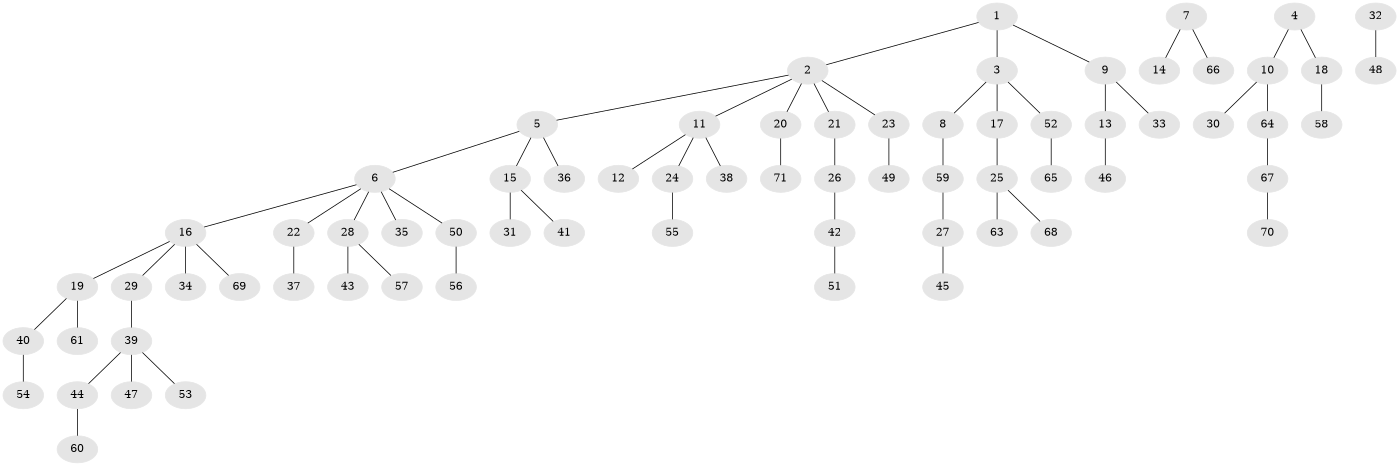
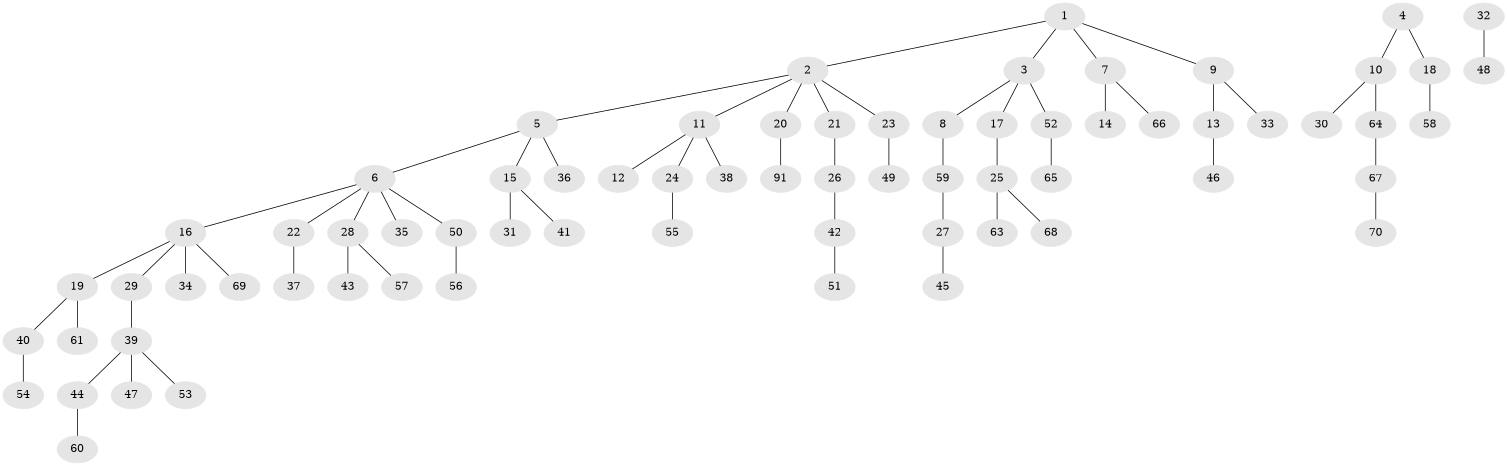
edge "1" -- "7": added
node "71": label "71" -> "91"
